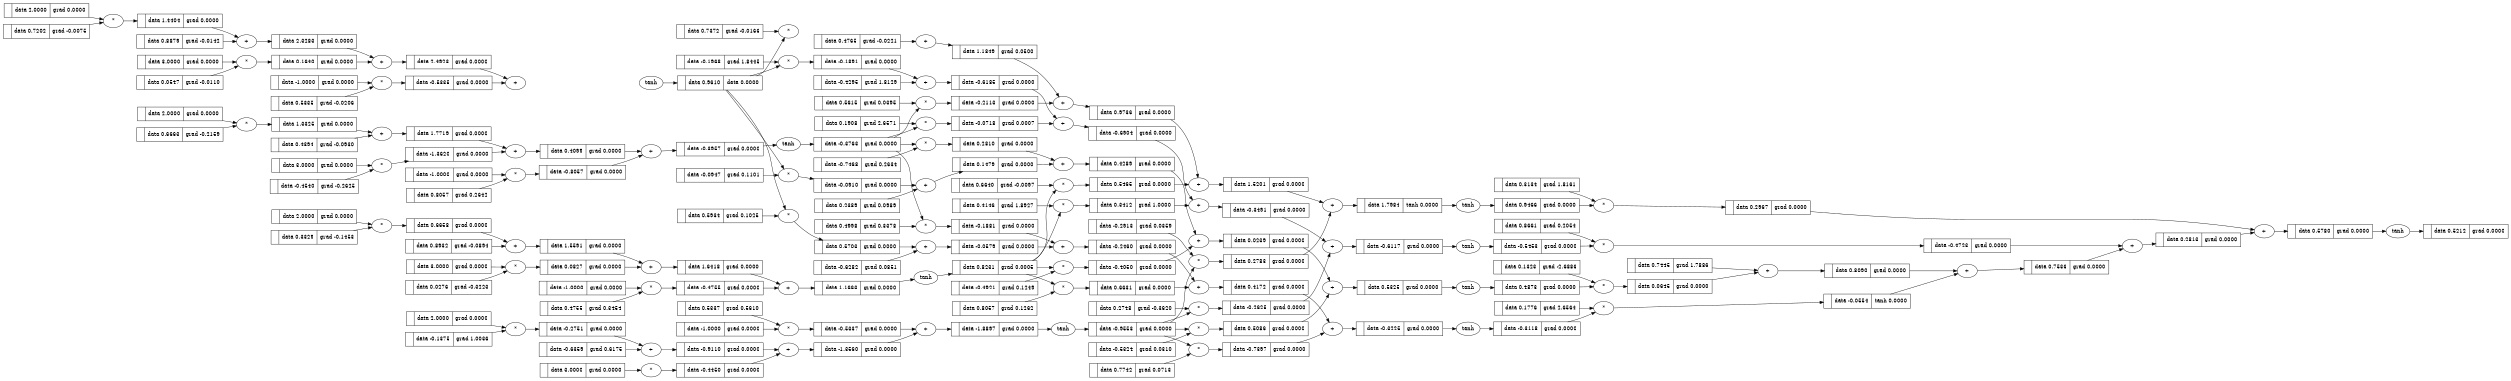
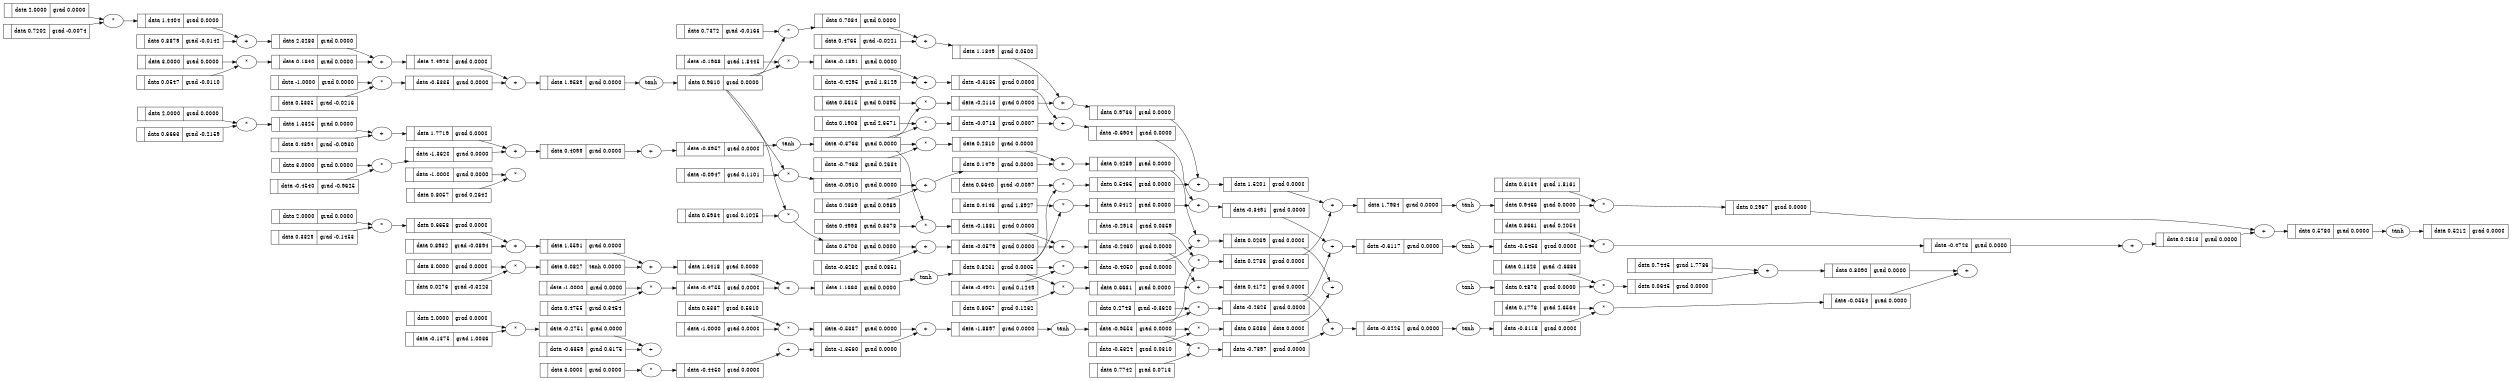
node "data 0.7084": added
node "data 0.7202": text "grad -0.0075" -> "grad -0.0074"
node "data 1.9589": added
node "data 0.9610": text "data 0.0000" -> "grad 0.0000"
node "data 0.5335": text "grad -0.0206" -> "grad -0.0216"
node "data -0.8057": removed
node "data -0.4540": text "grad -0.2625" -> "grad -0.9625"
node "data 0.3412": text "grad 1.0000" -> "grad 0.0000"
node "data 1.7984": text "tanh 0.0000" -> "grad 0.0000"
node "data 0.7445": text "grad 1.7886" -> "grad 1.7786"
node "data 0.0827": text "grad 0.0000" -> "tanh 0.0000"
node "data 0.7536": removed
node "data 0.5325": removed
node "data -0.0554": text "tanh 0.0000" -> "grad 0.0000"
node "data 0.5086": text "grad 0.0000" -> "data 0.0000"
node "data -0.9110": removed
